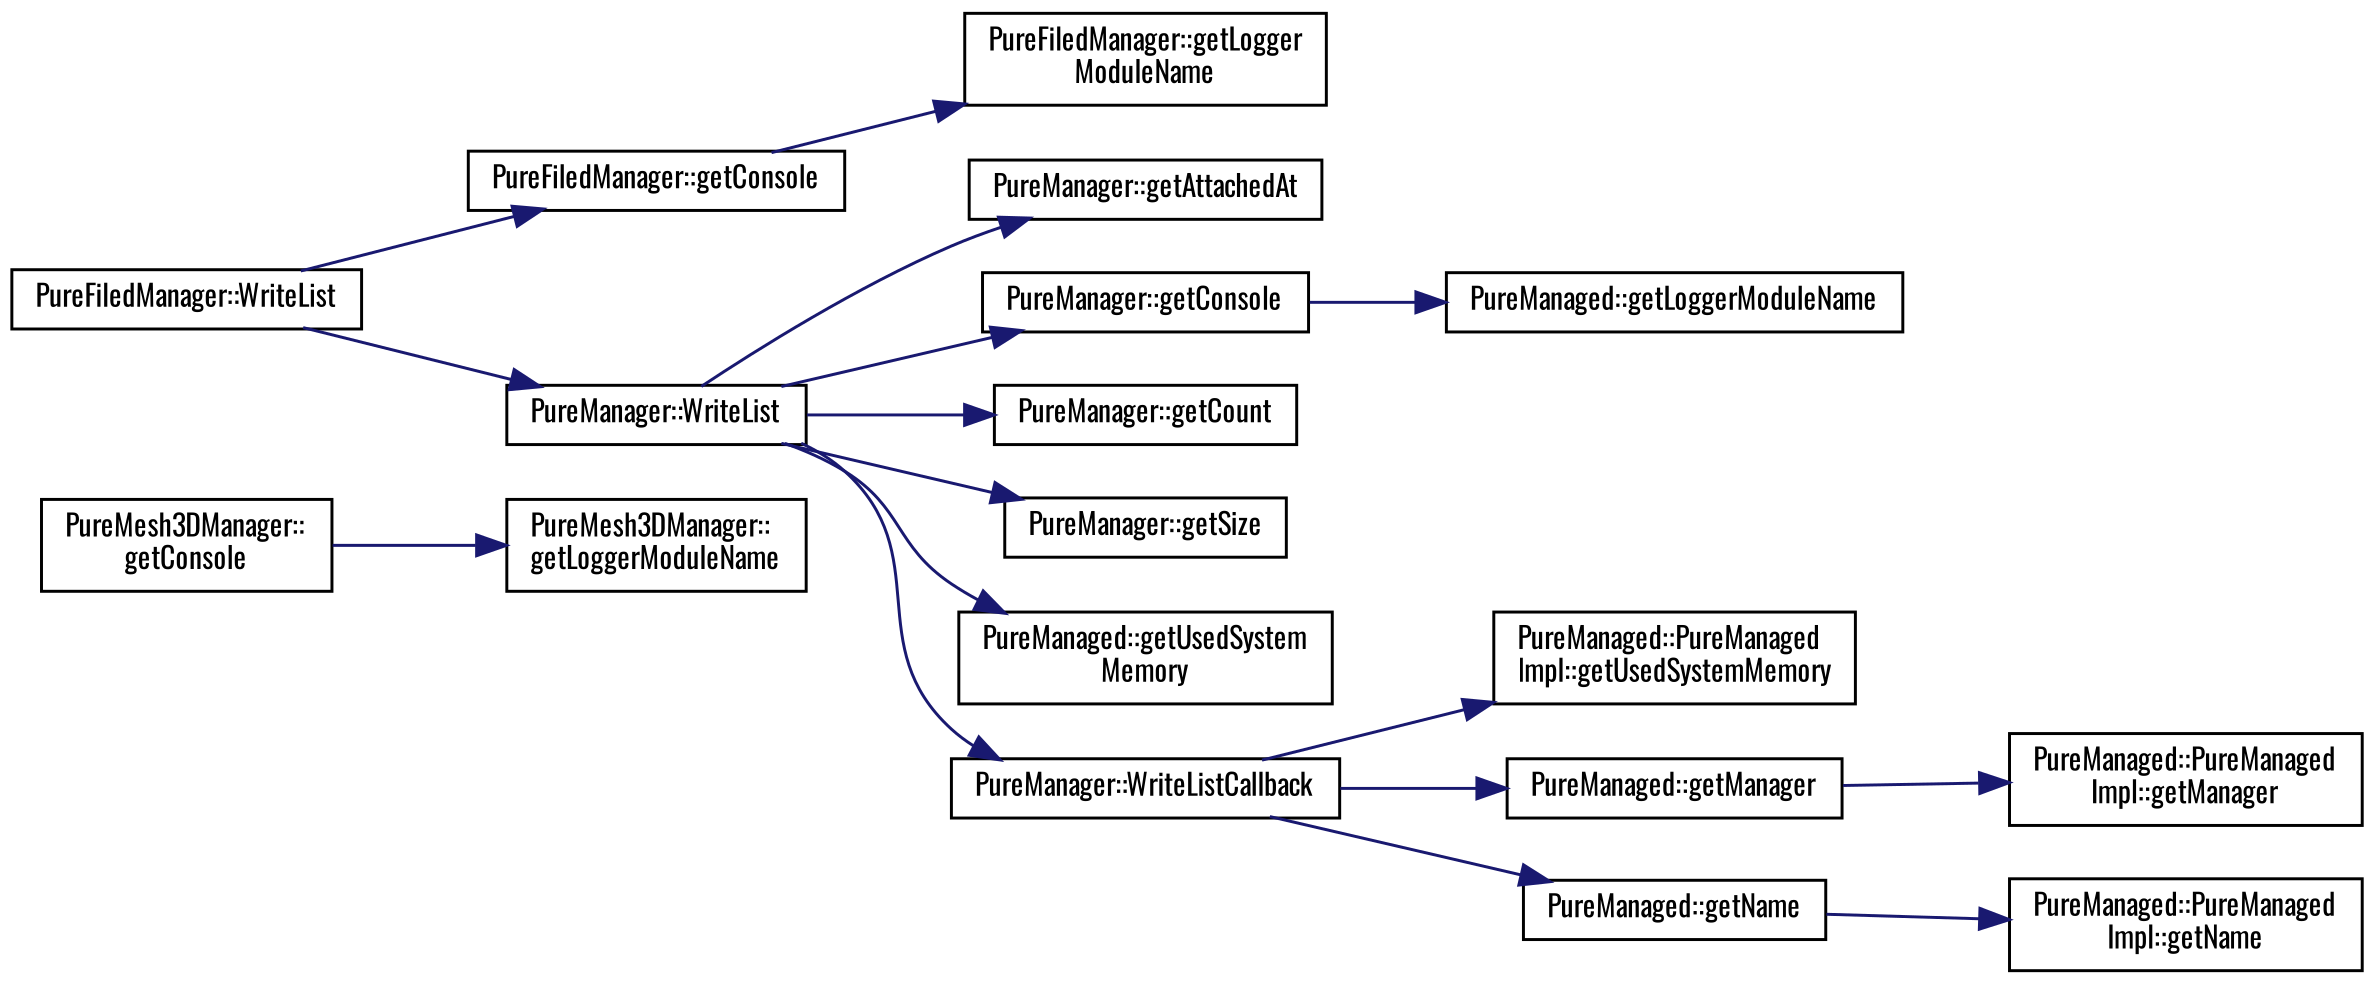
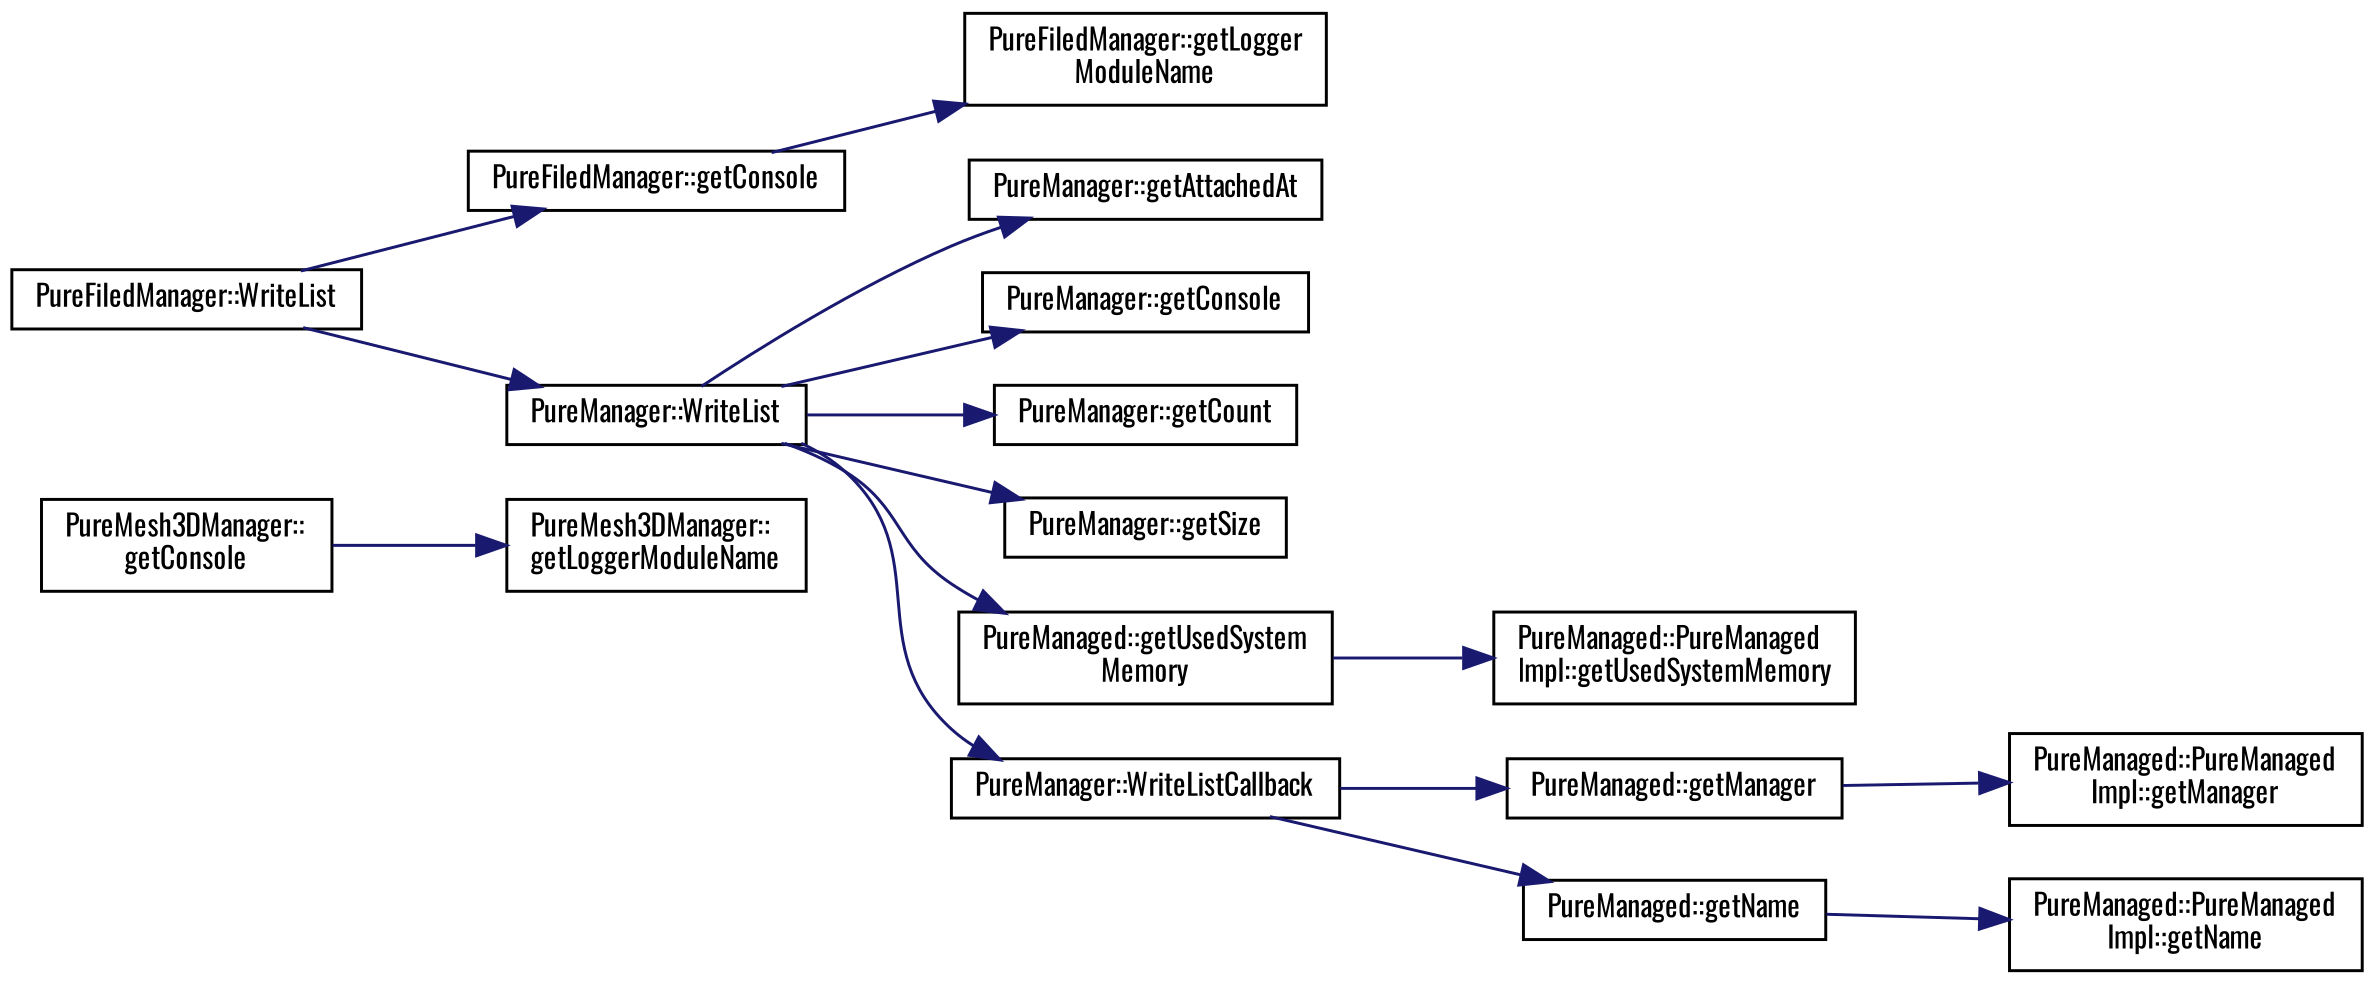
node "PureManaged::getLoggerModuleName": removed
edge "PureManager::WriteListCallback" -> "PureManaged::PureManaged Impl::getUsedSystemMemory": now "PureManaged::getUsedSystem Memory" -> "PureManaged::PureManaged Impl::getUsedSystemMemory"
